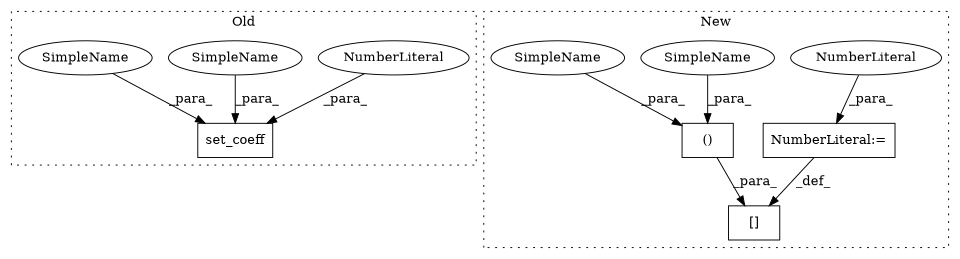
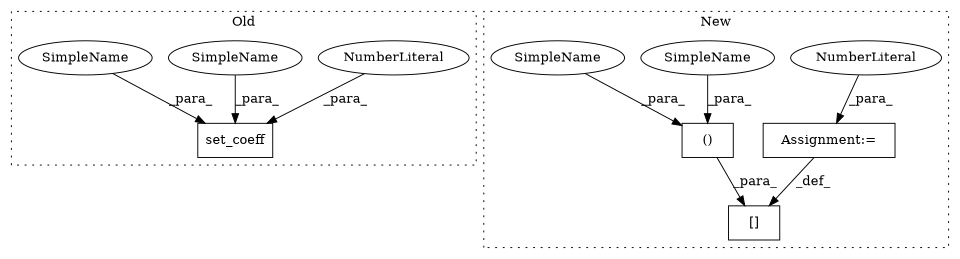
node "NumberLiteral:=": label "NumberLiteral:=" -> "Assignment:="
